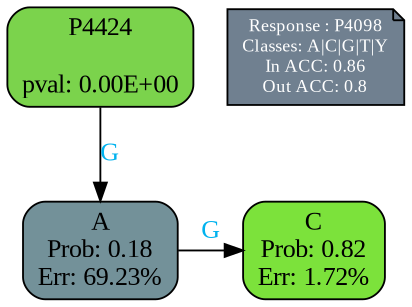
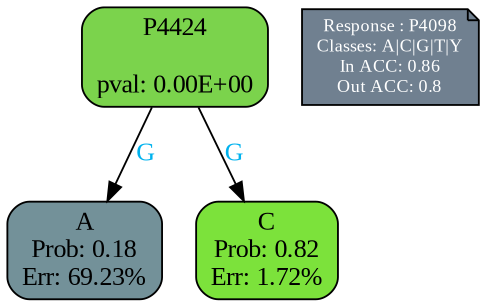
edge "A Prob: 0.18 Err: 69.23%" -> "C Prob: 0.82 Err: 1.72%": now "P4424 pval: 0.00E+00" -> "C Prob: 0.82 Err: 1.72%"
